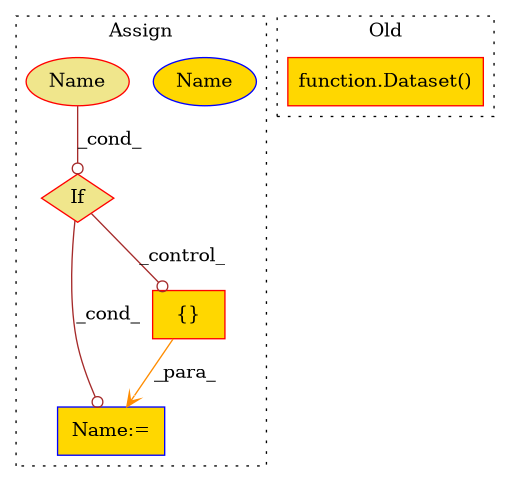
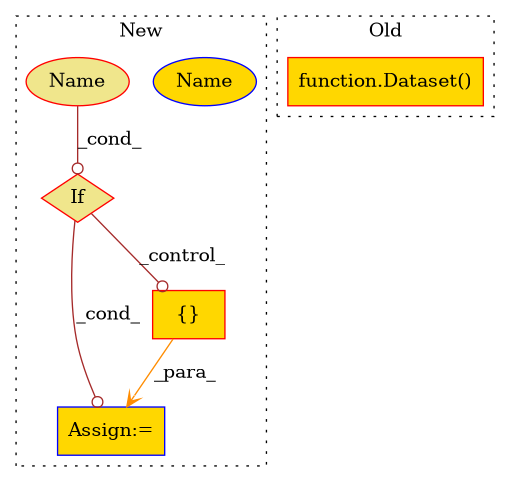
cluster "Assign": label "Assign" -> "New"
node "Name:=": label "Name:=" -> "Assign:="
